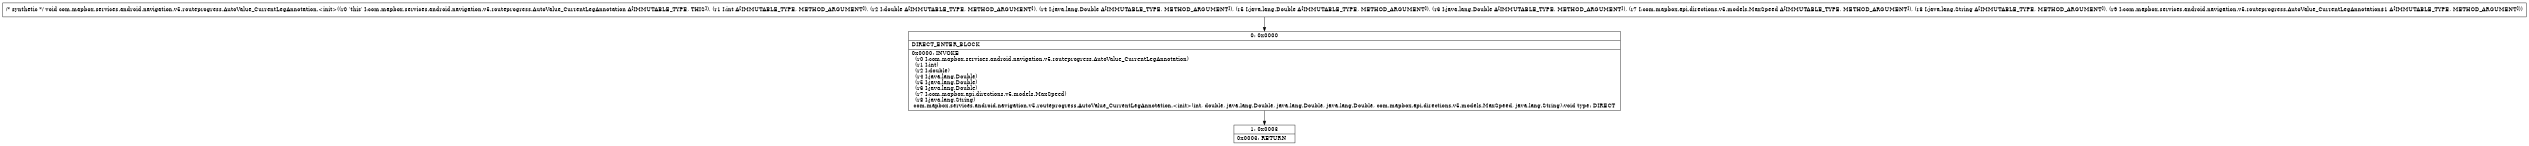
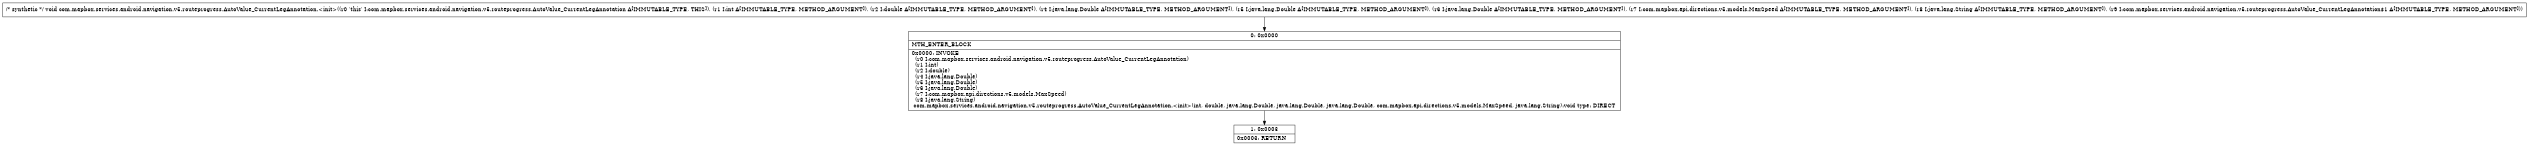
node "0: 0x0000": text "DIRECT_ENTER_BLOCK" -> "MTH_ENTER_BLOCK"
